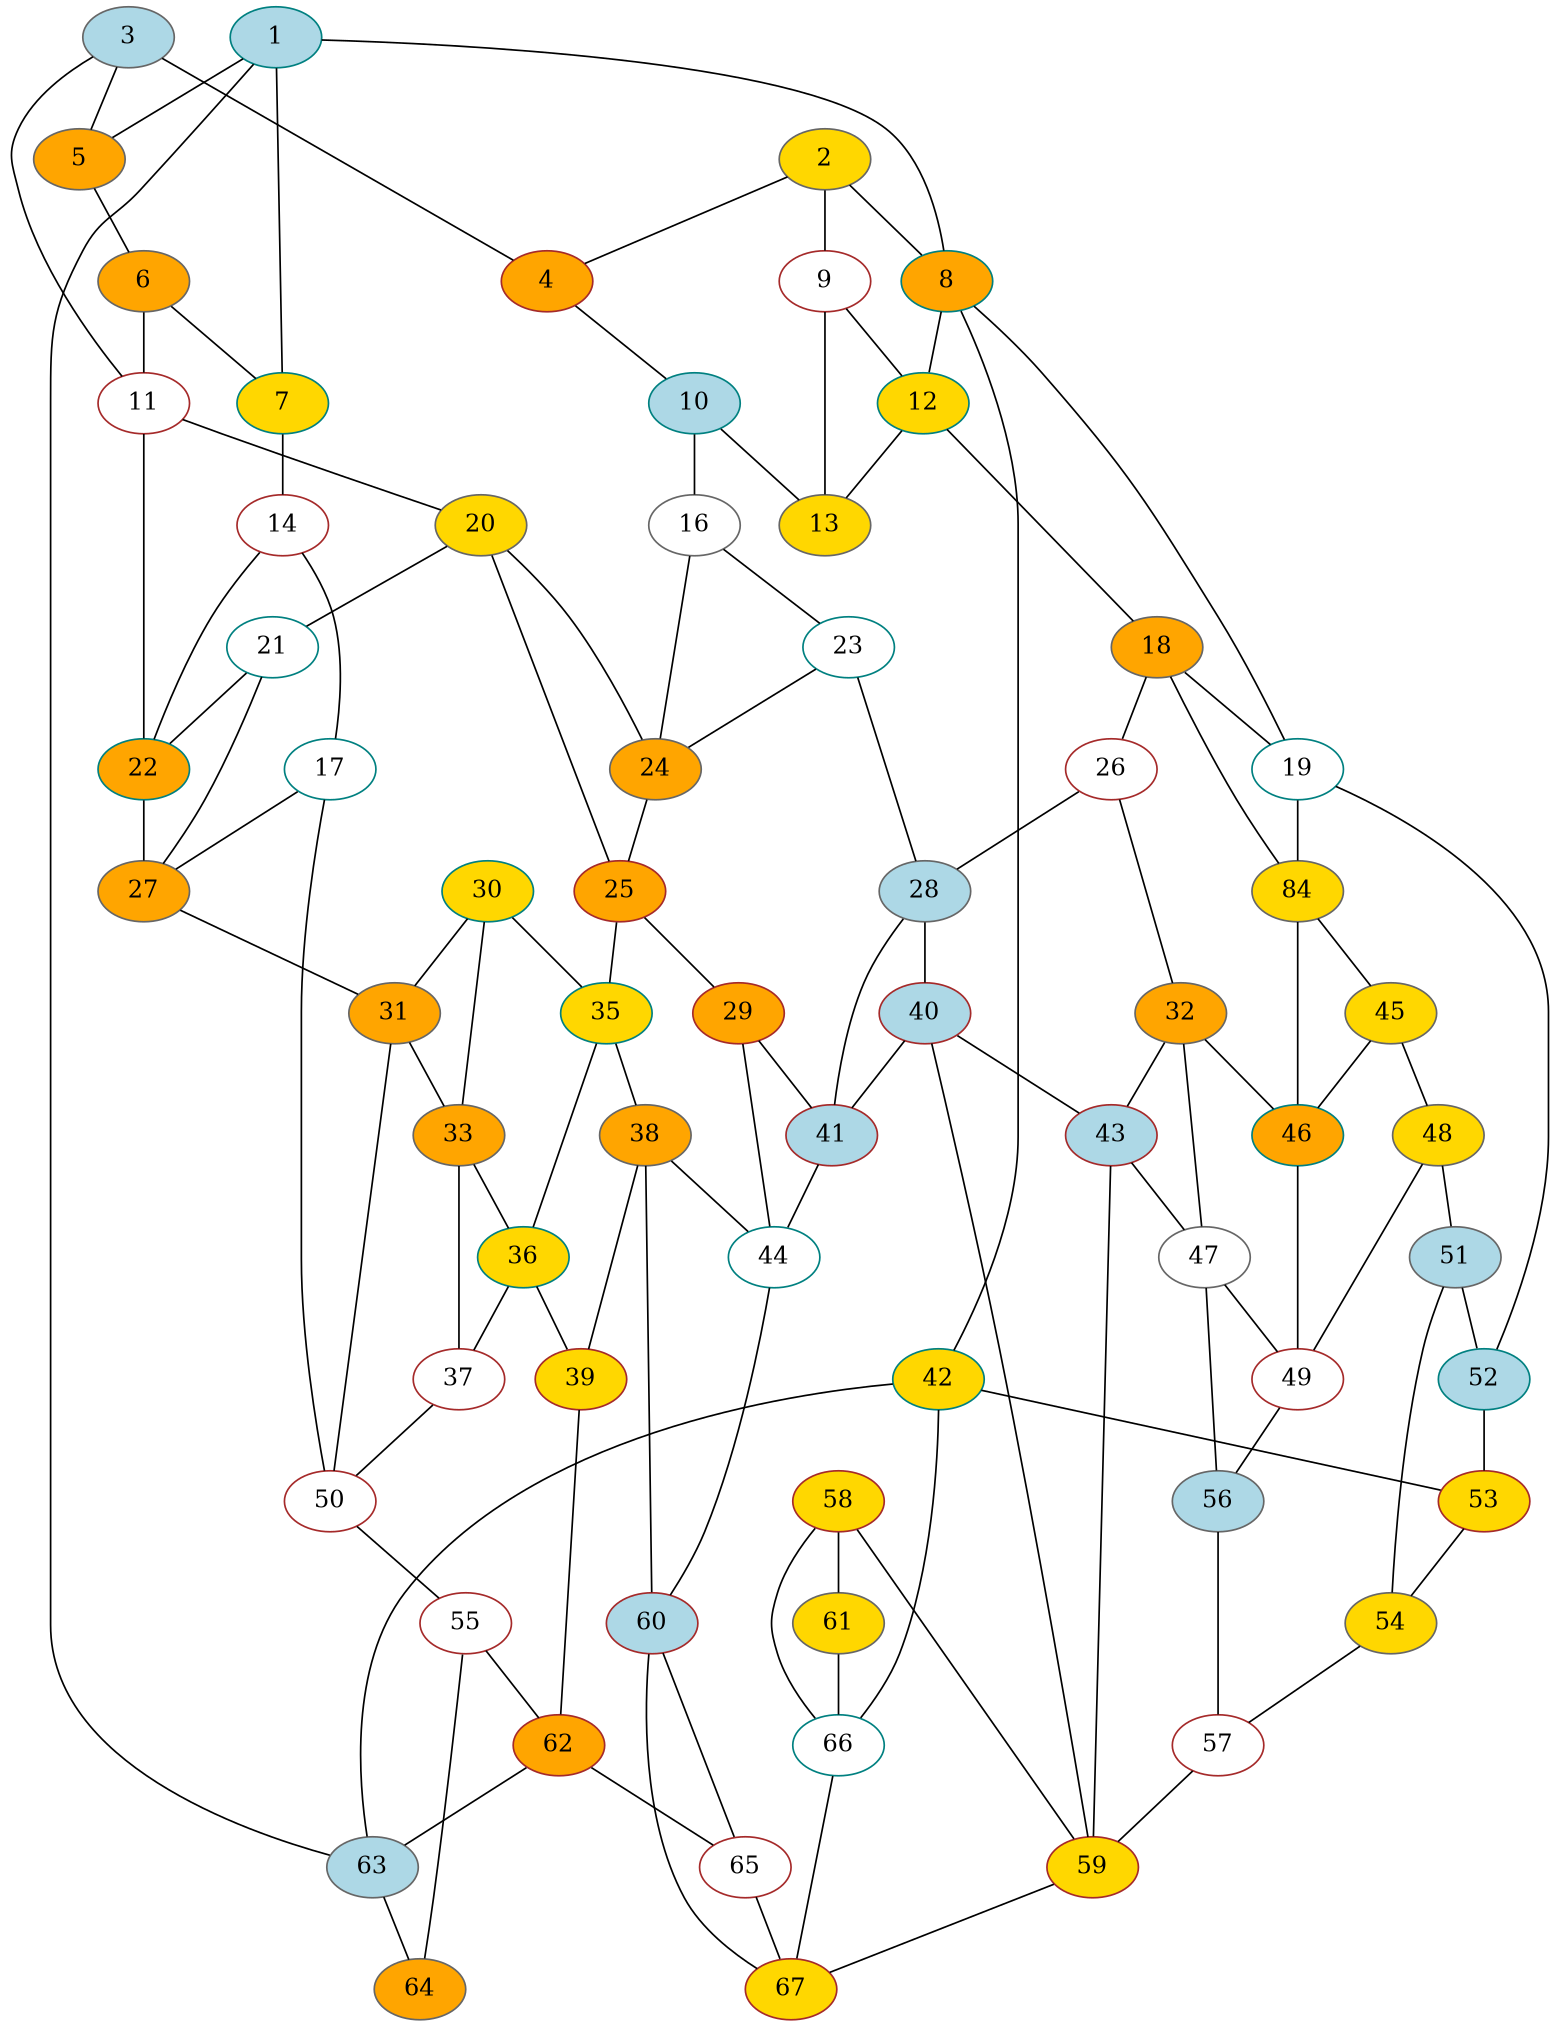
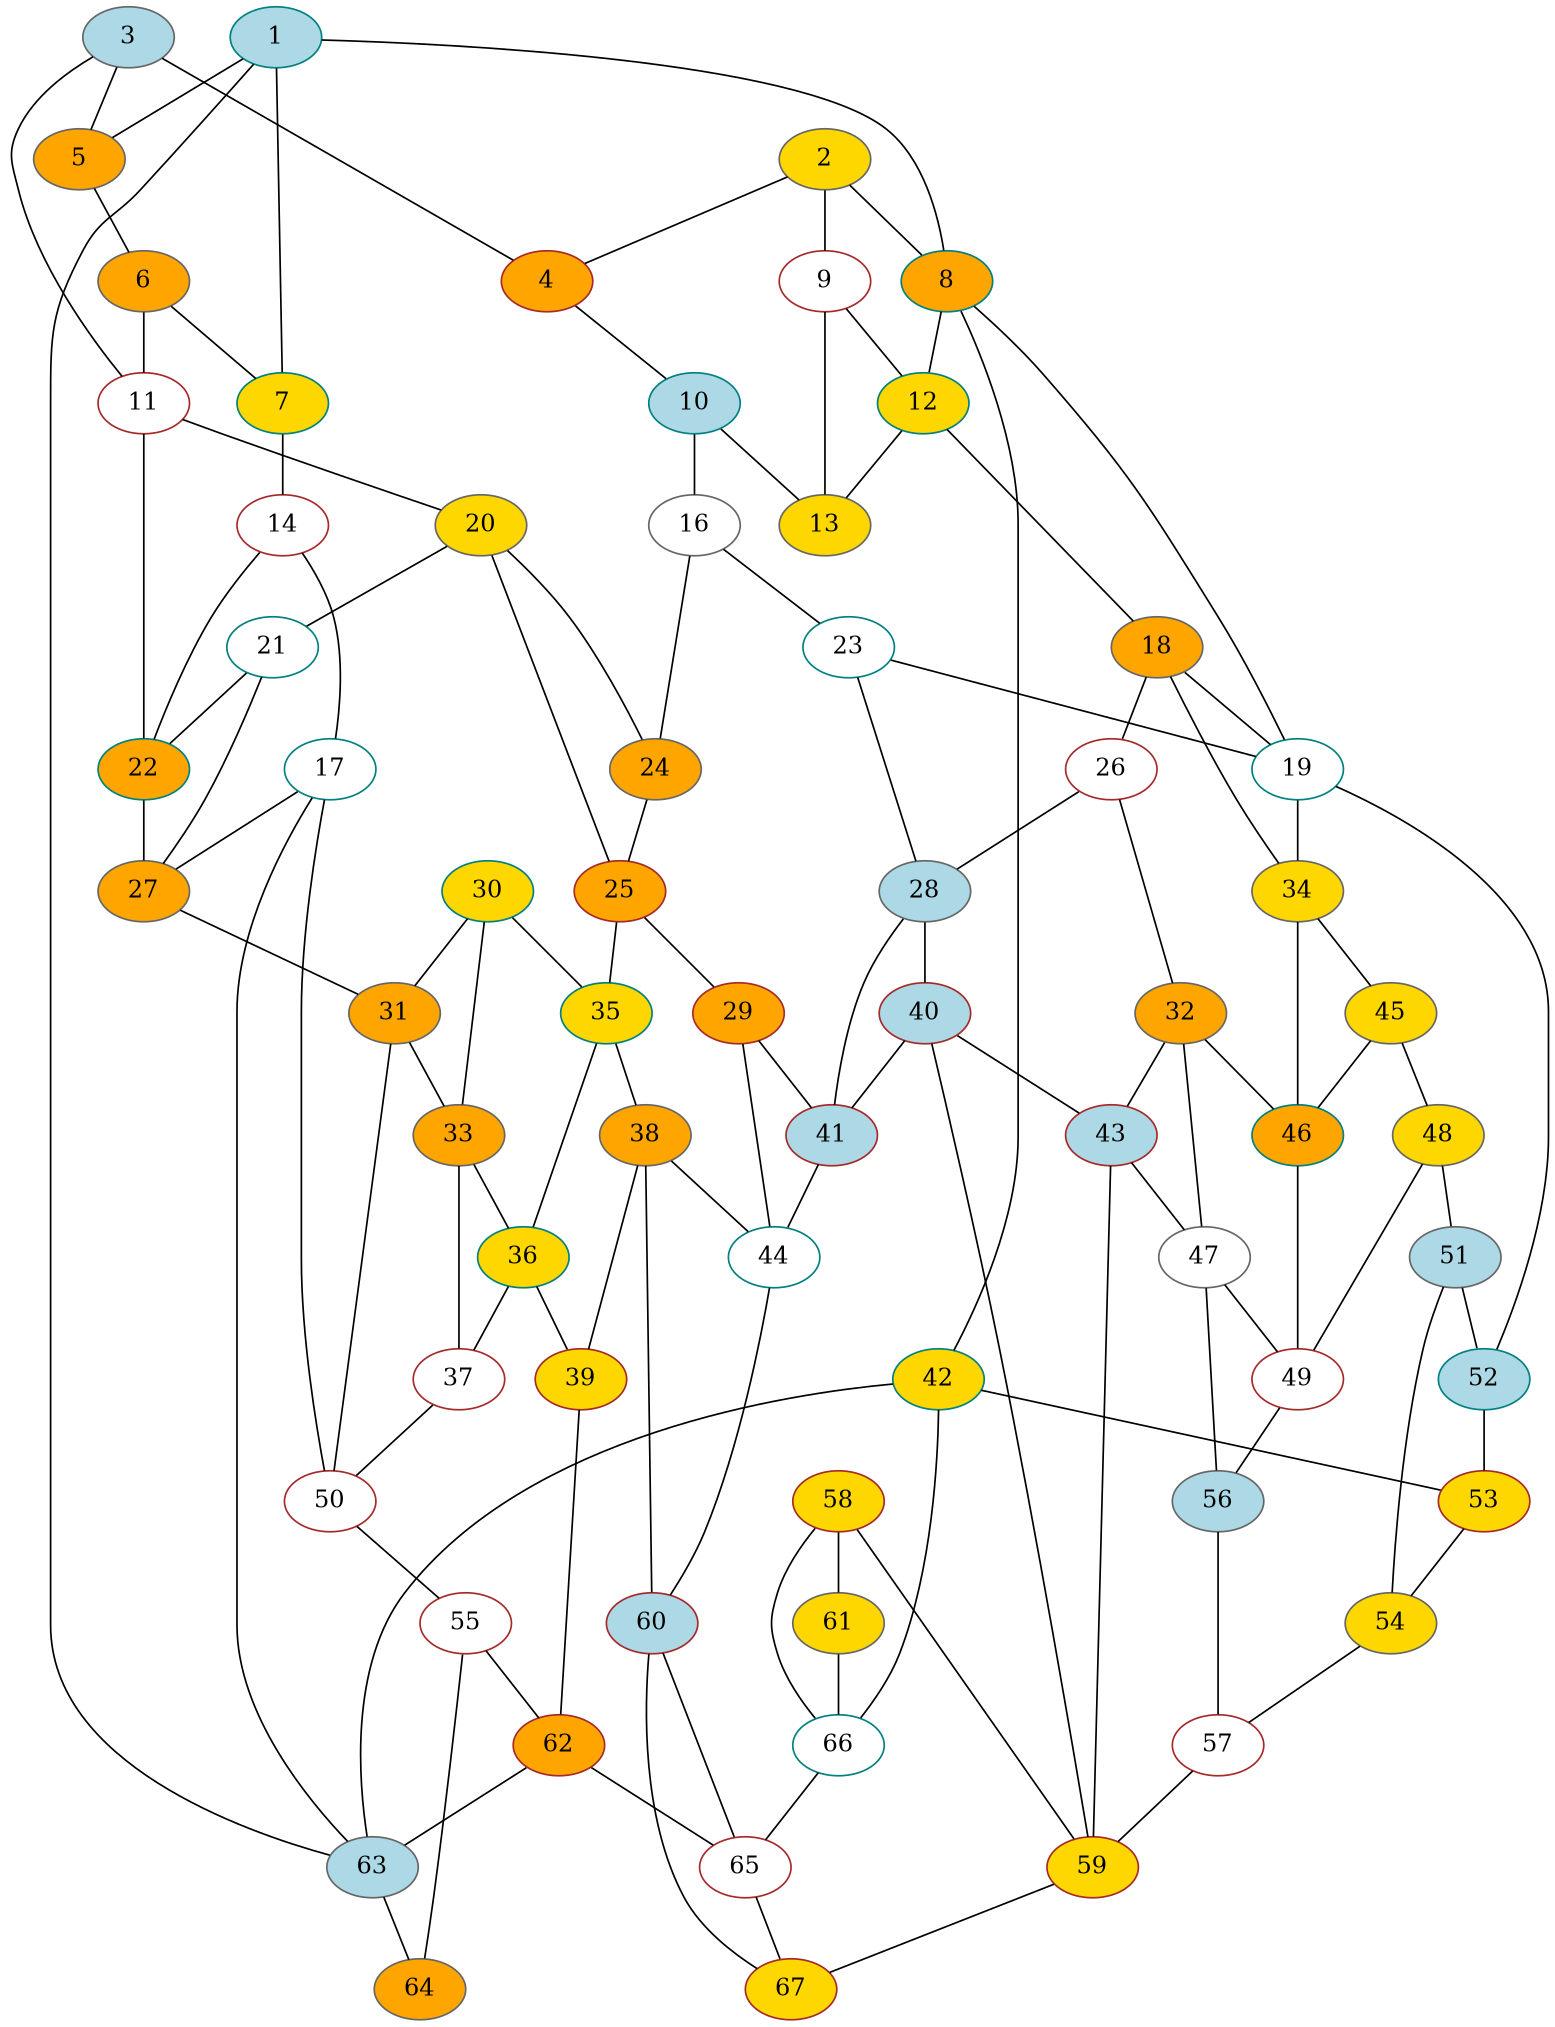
edge "23" -- "24": now "23" -- "19"
node "84": label "84" -> "34"
edge "17" -- "63": added
edge "66" -- "67": now "66" -- "65"
